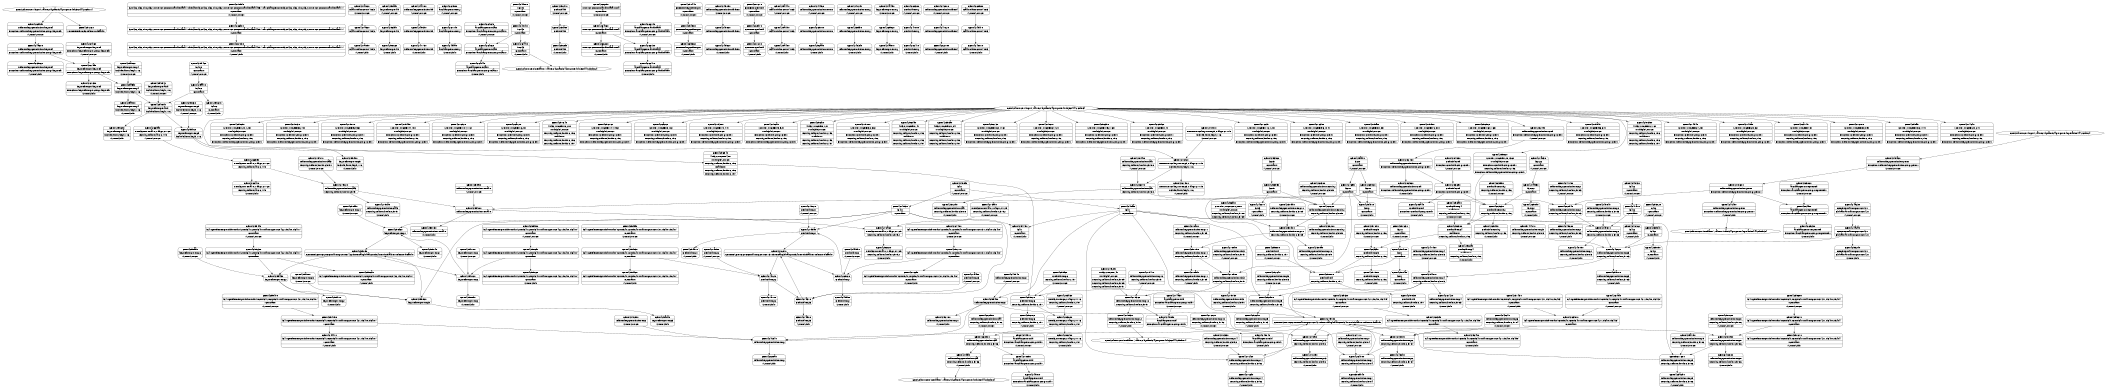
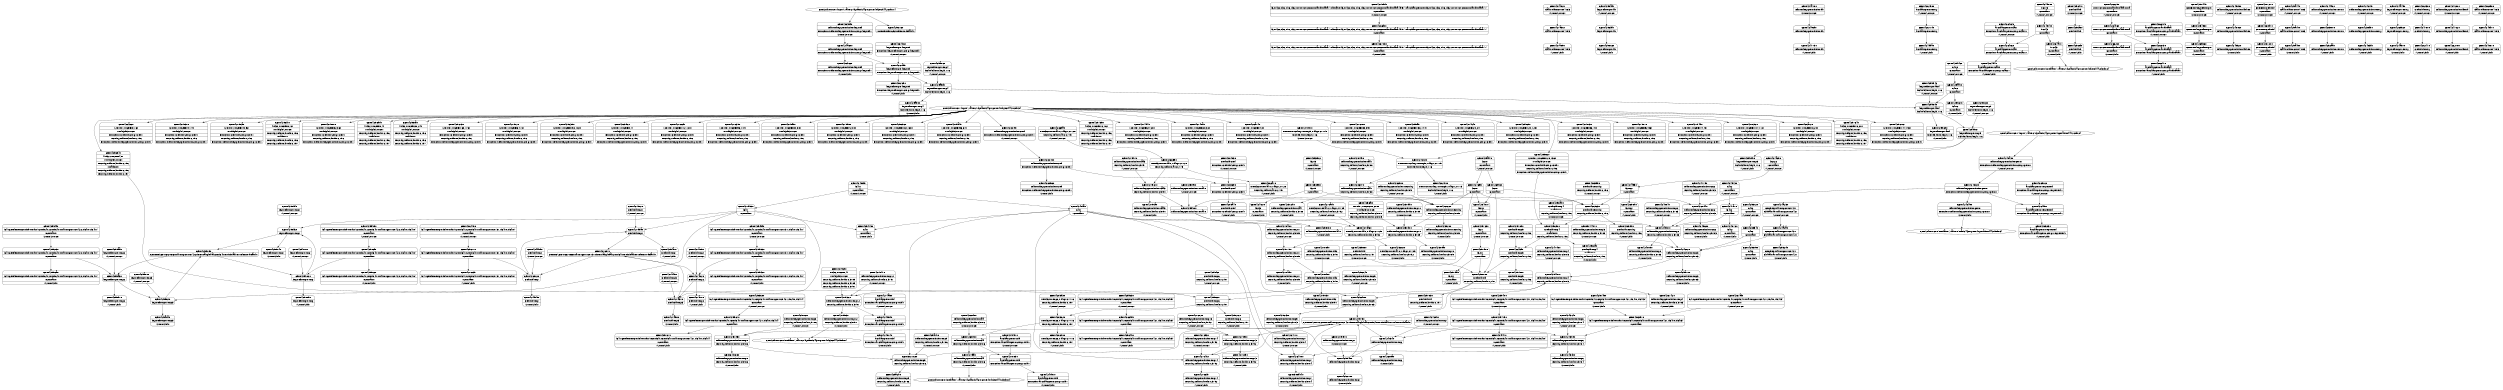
edge "CE0x4255490" -> "CE0x424c540": reversed
